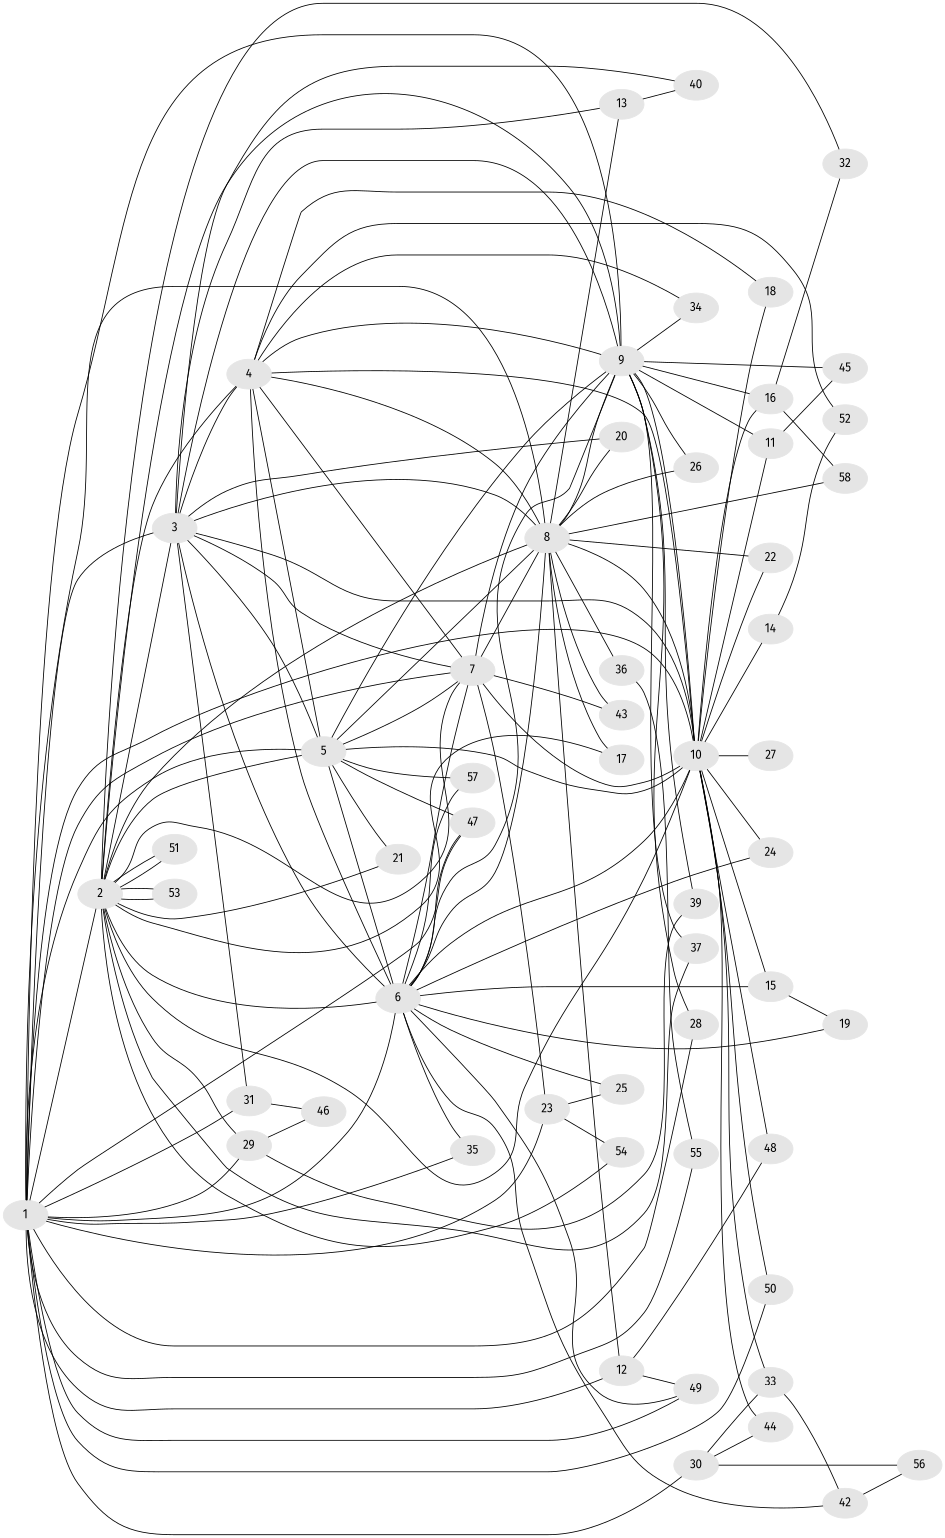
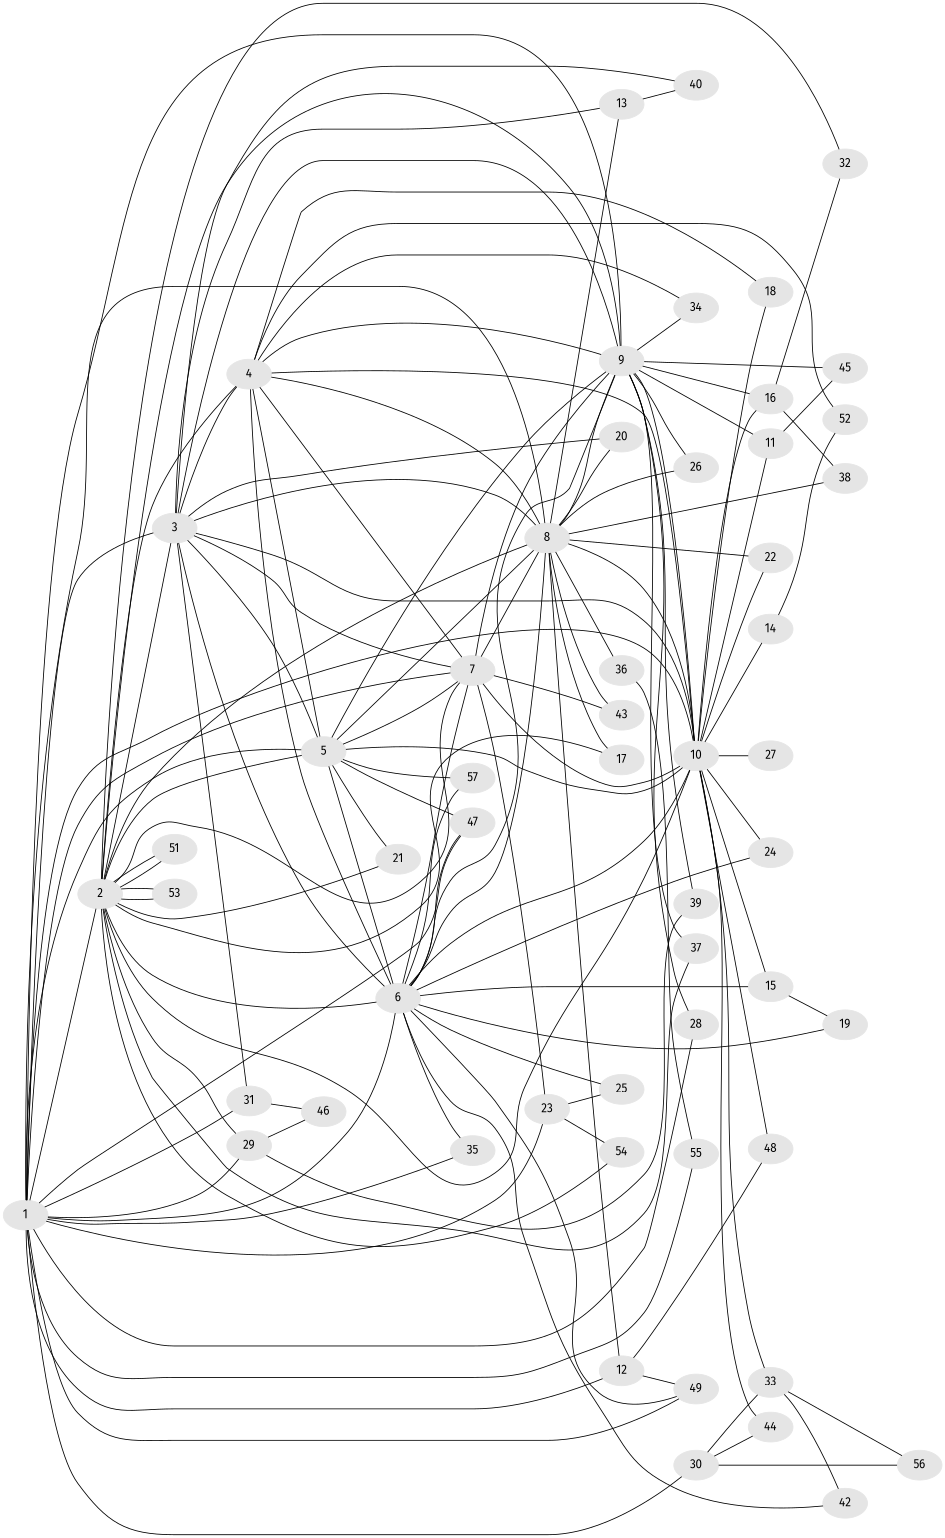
node "58": label "58" -> "38"
node "50": removed
edge "56" -- "42": now "56" -- "33"
